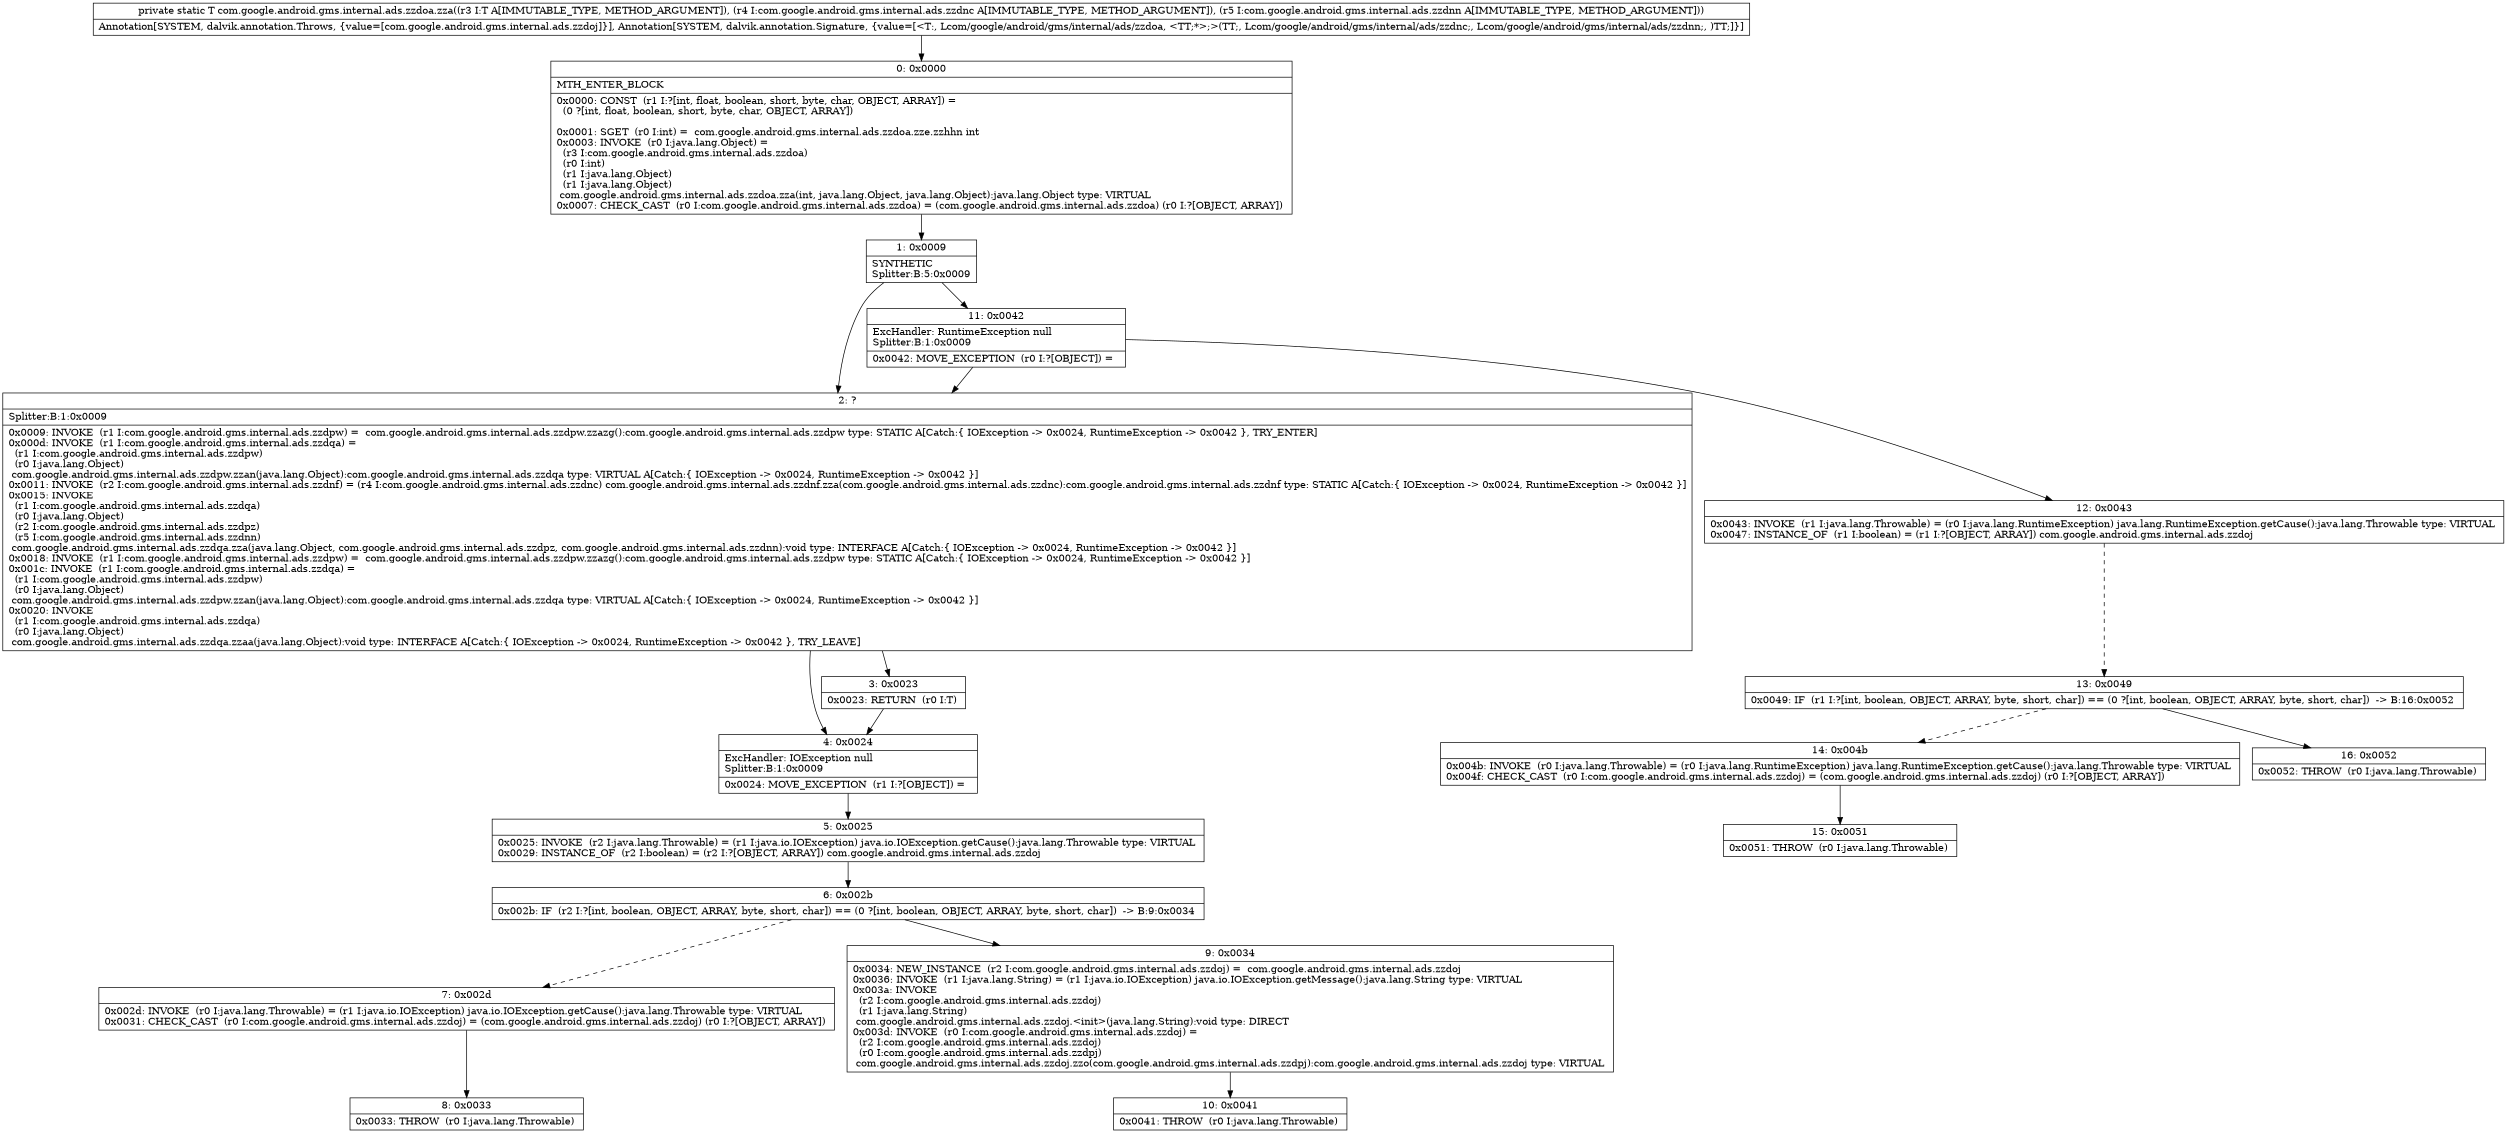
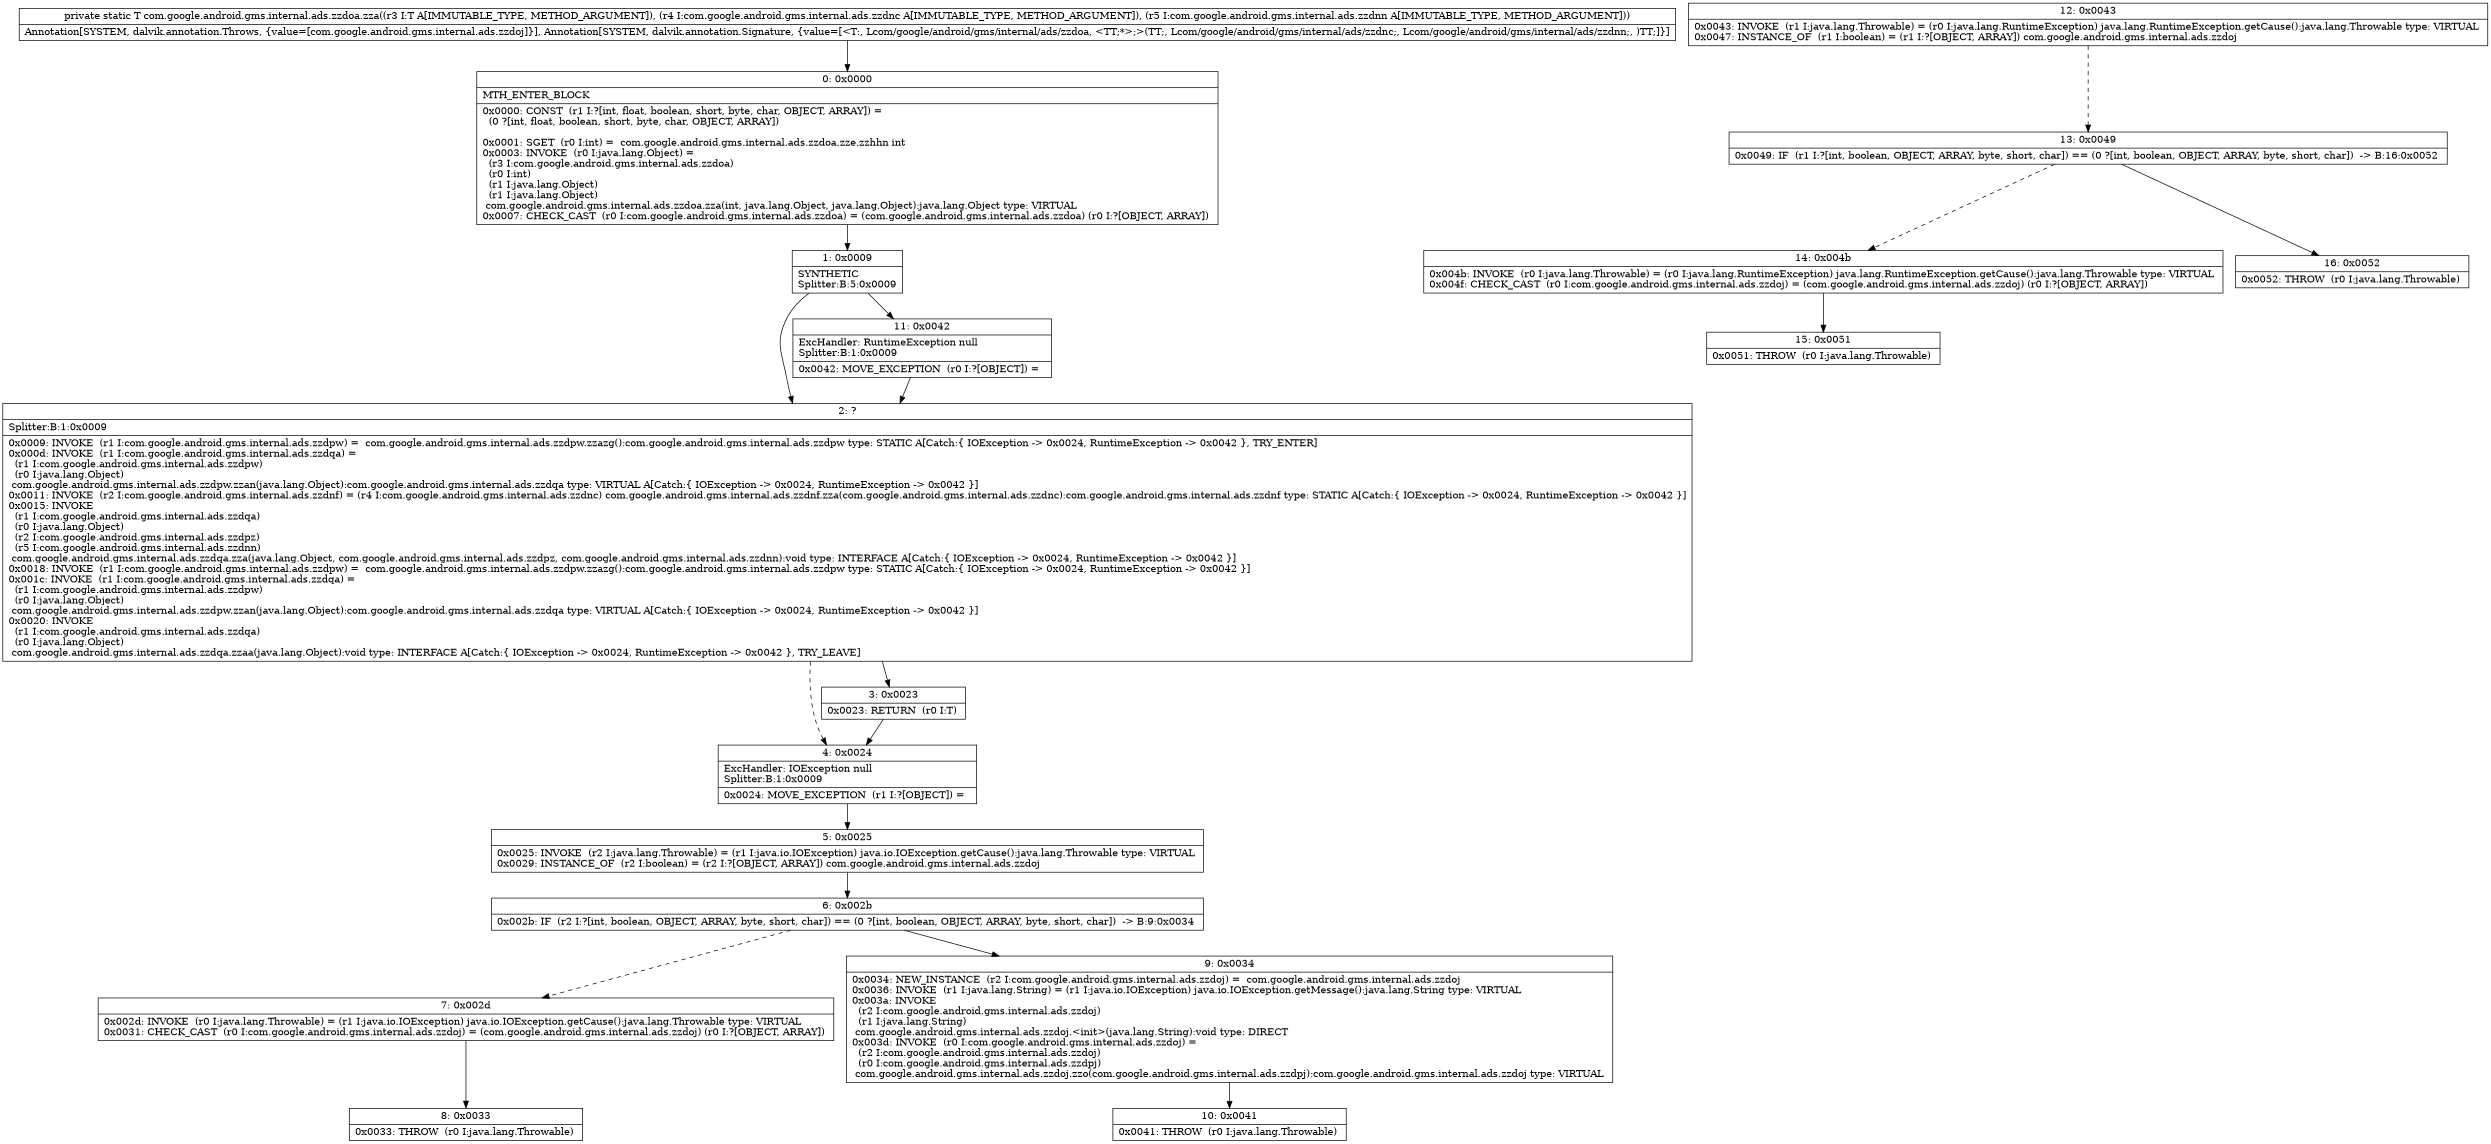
edge "11: 0x0042" -> "12: 0x0043": removed
edge "2: ?" -> "4: 0x0024": style solid -> dashed
